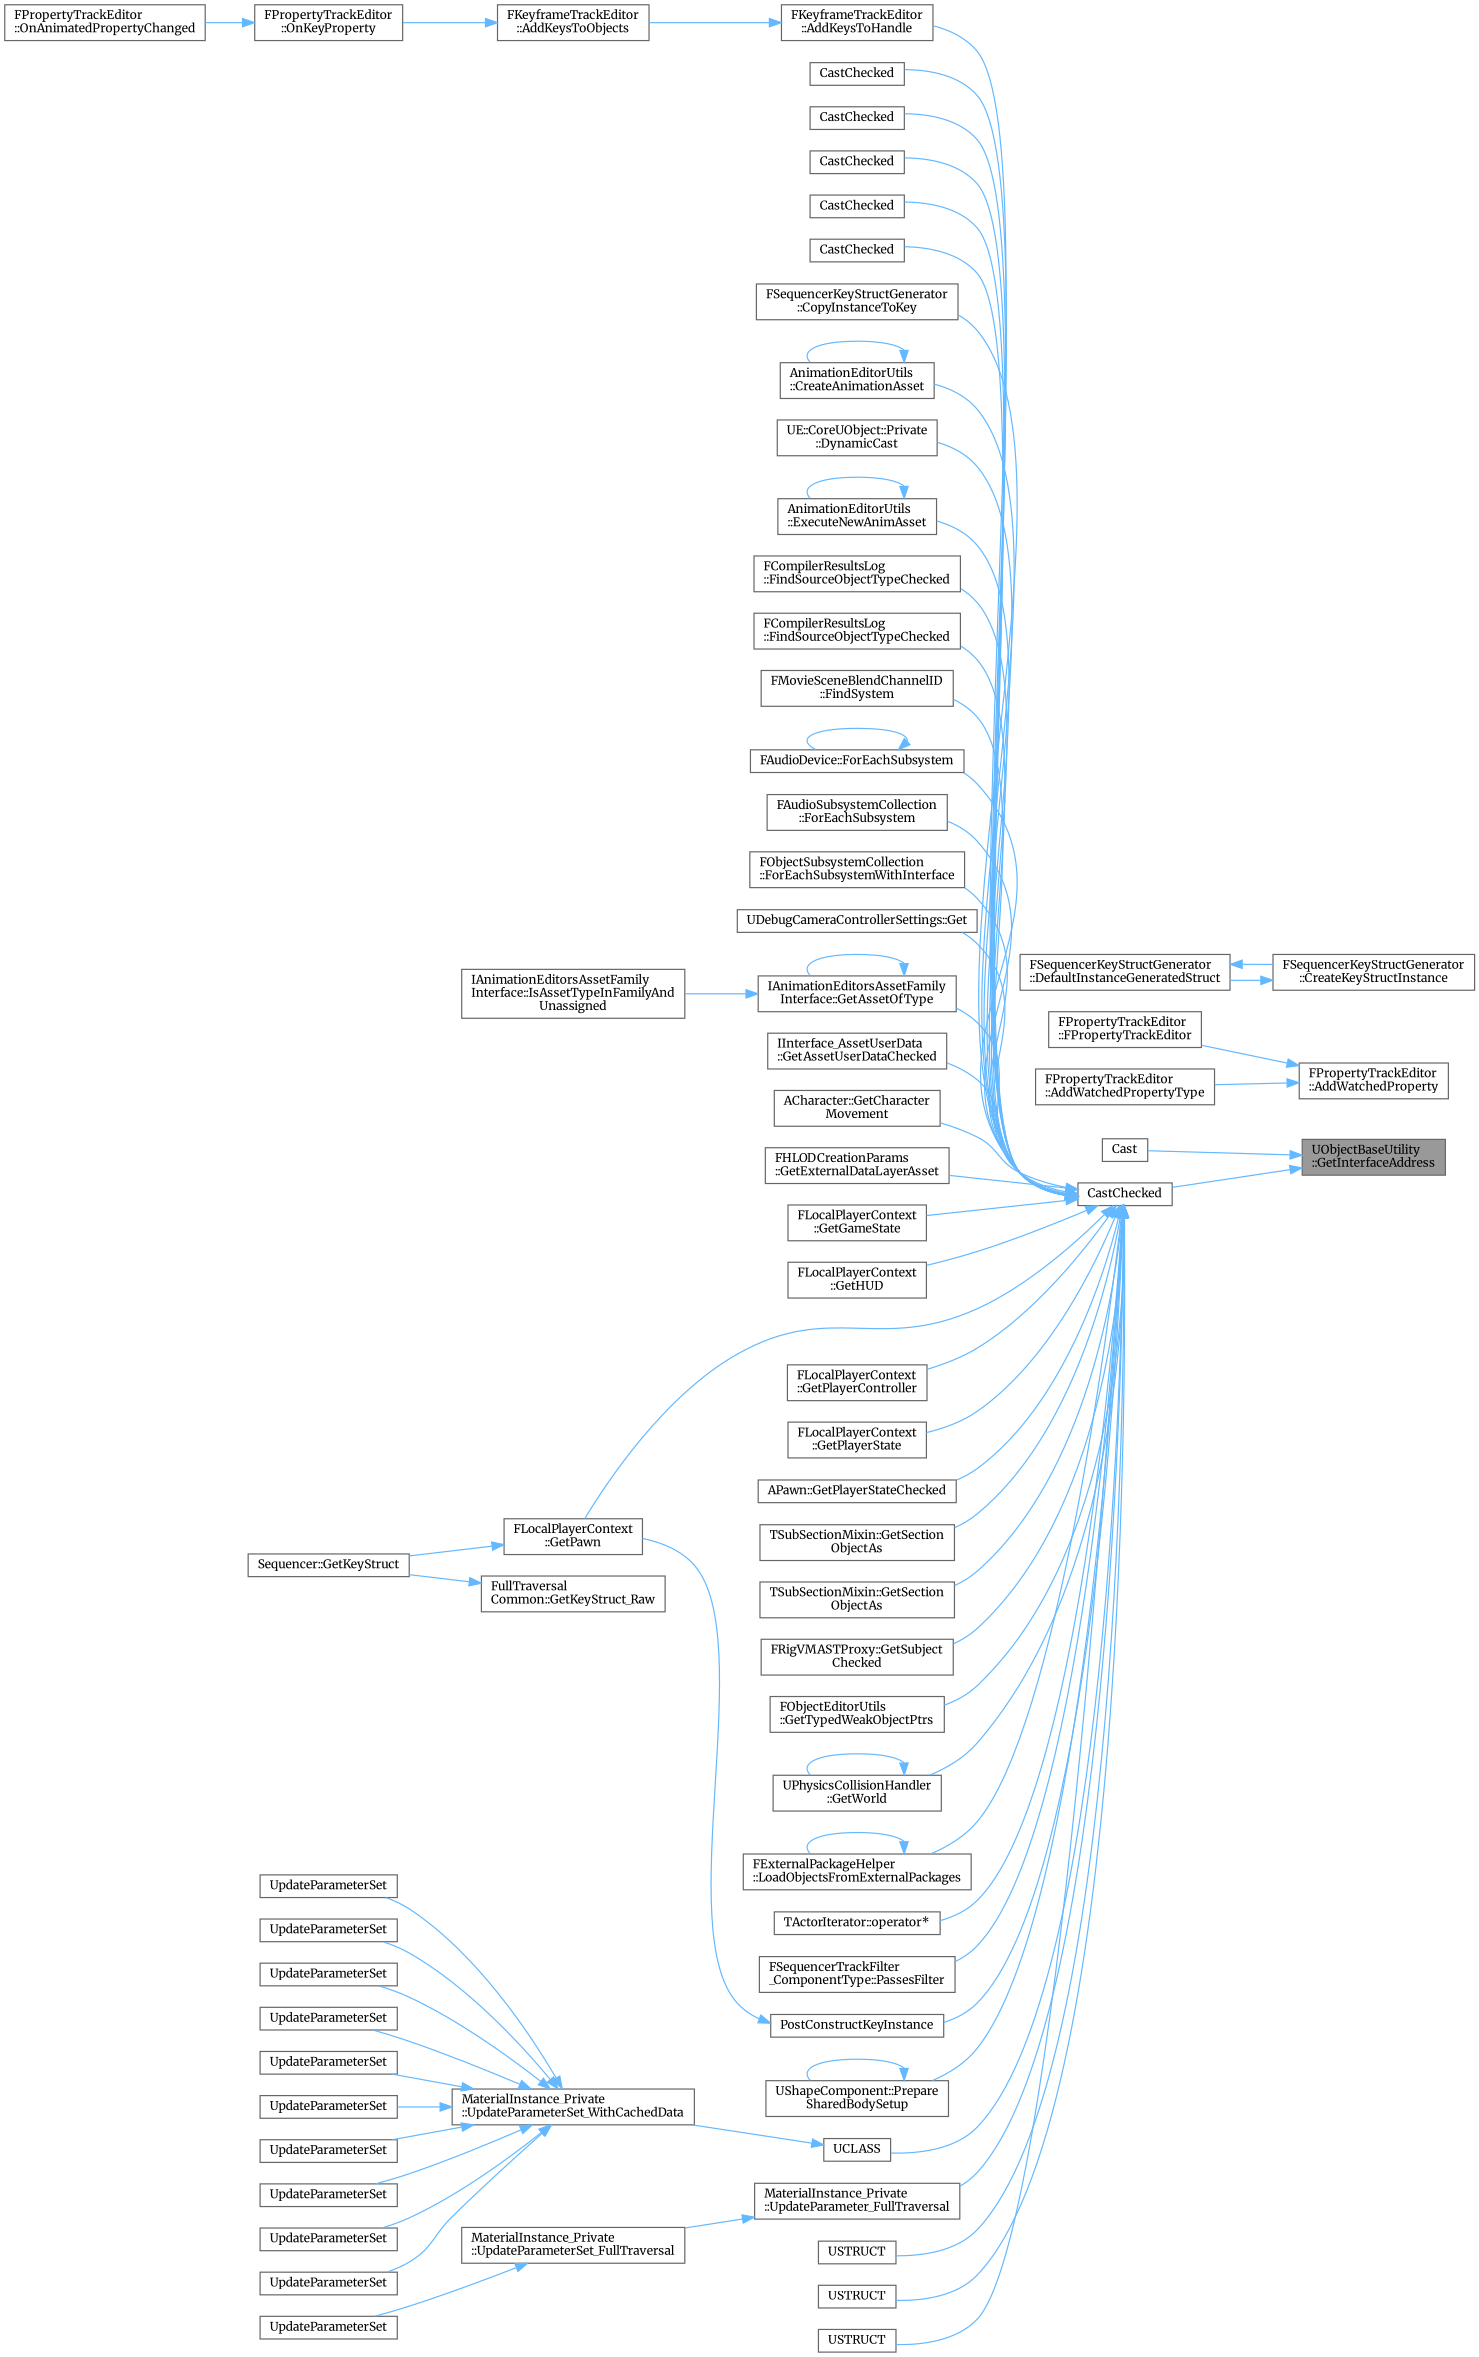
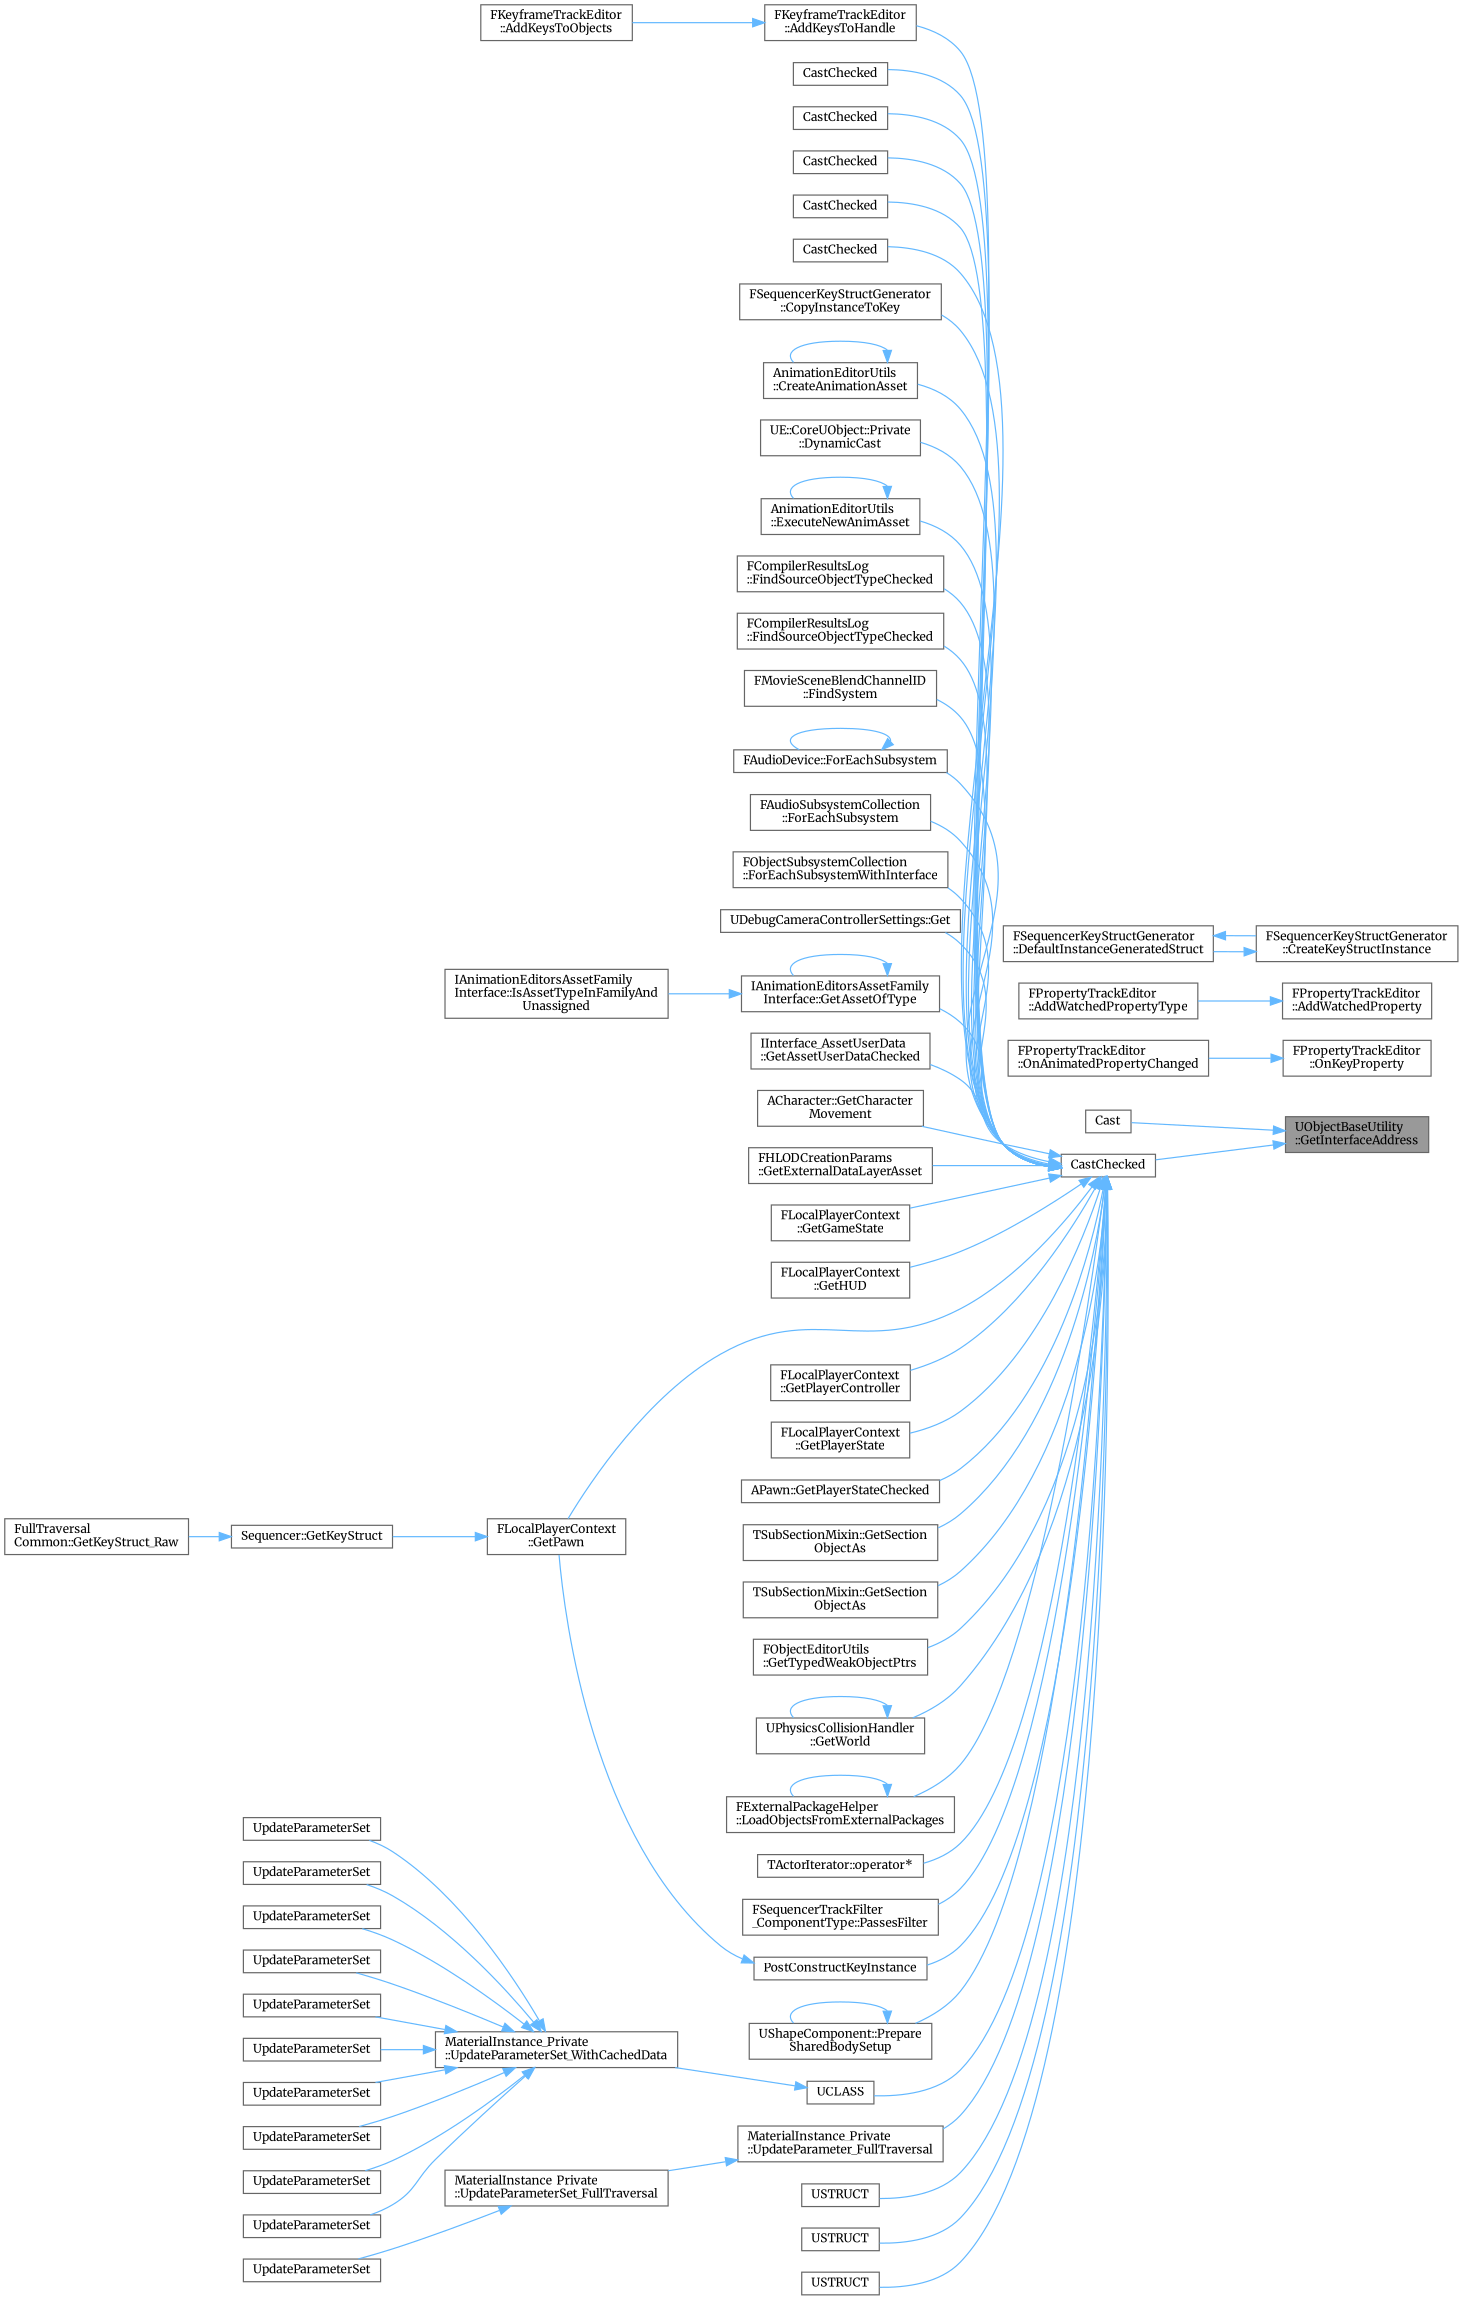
edge "FPropertyTrackEditor ::OnKeyProperty" -> "FKeyframeTrackEditor ::AddKeysToObjects": removed
node "FPropertyTrackEditor ::FPropertyTrackEditor": removed
edge "Sequencer::GetKeyStruct" -> "FullTraversal Common::GetKeyStruct_Raw": reversed
node "FRigVMASTProxy::GetSubject Checked": removed
